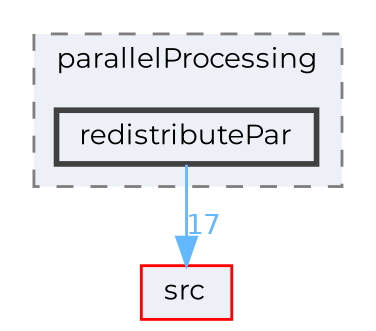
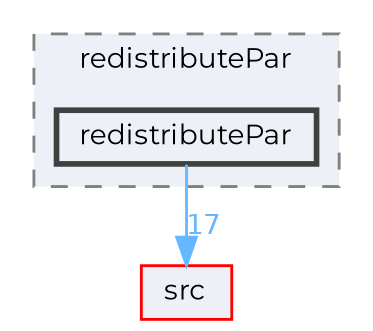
cluster "parallelProcessing": label "parallelProcessing" -> "redistributePar"
